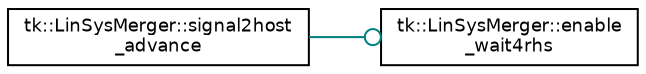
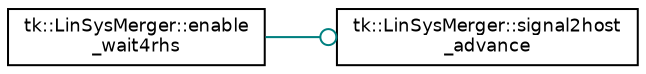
edge "tk::LinSysMerger::signal2host _advance" -> "tk::LinSysMerger::enable _wait4rhs": reversed
